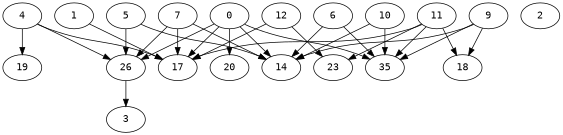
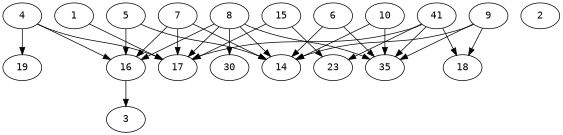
node "0": label "0" -> "8"
node "12": label "12" -> "15"
node "11": label "11" -> "41"
node "26": label "26" -> "16"
node "20": label "20" -> "30"
